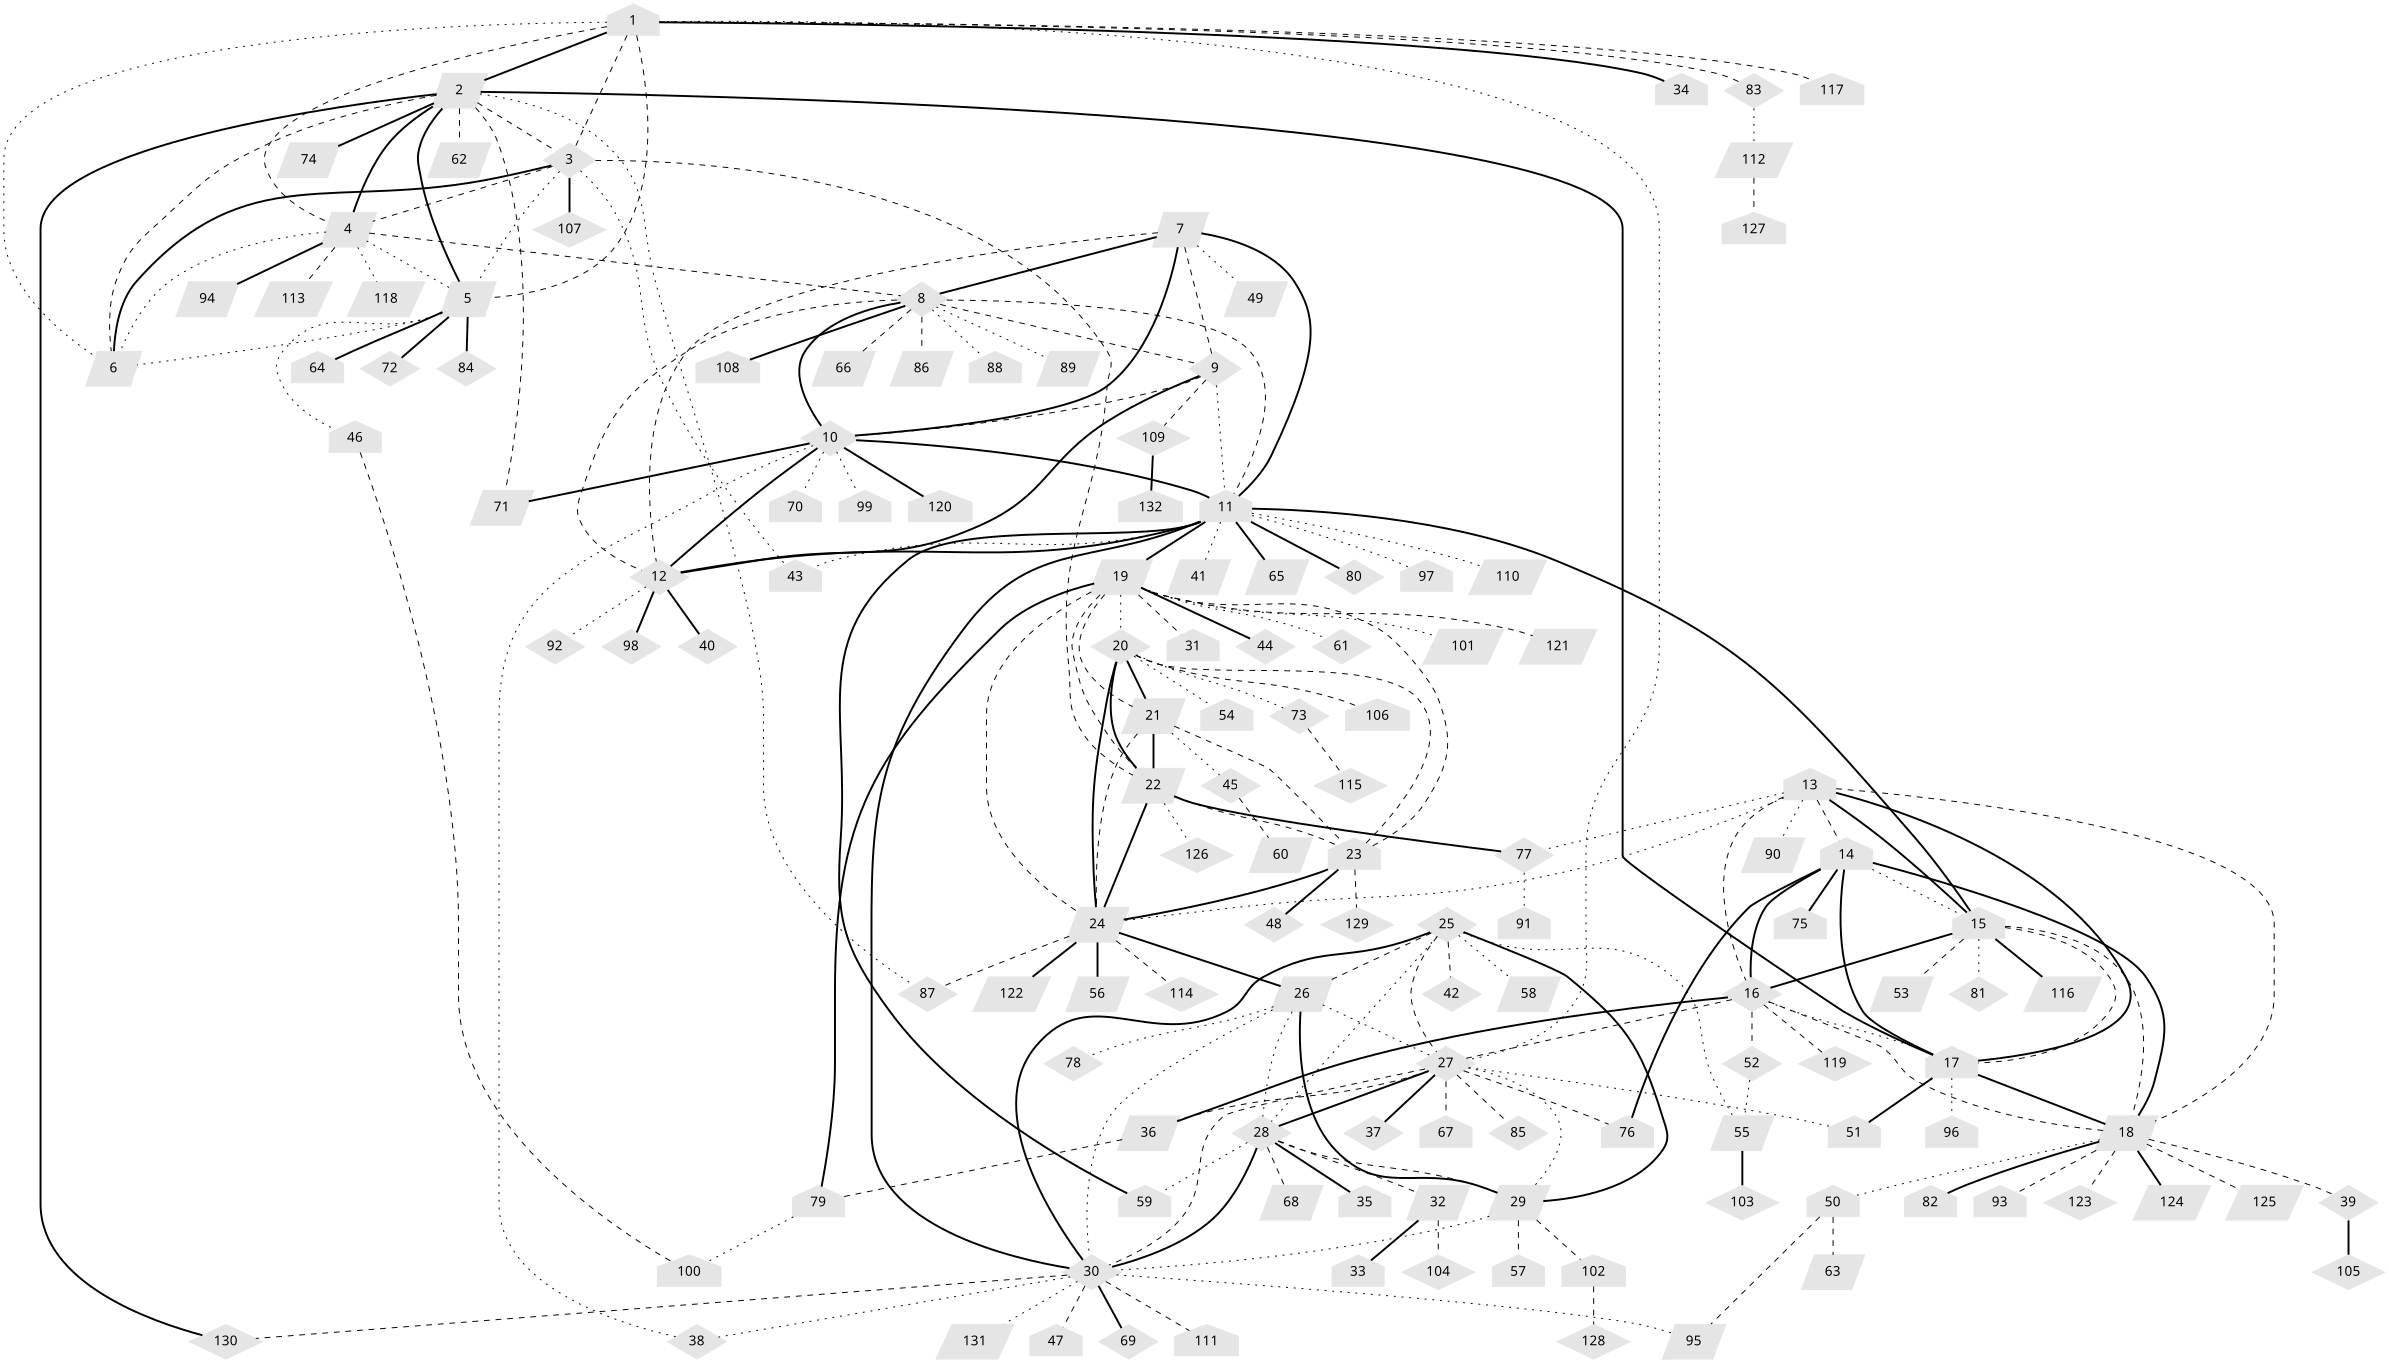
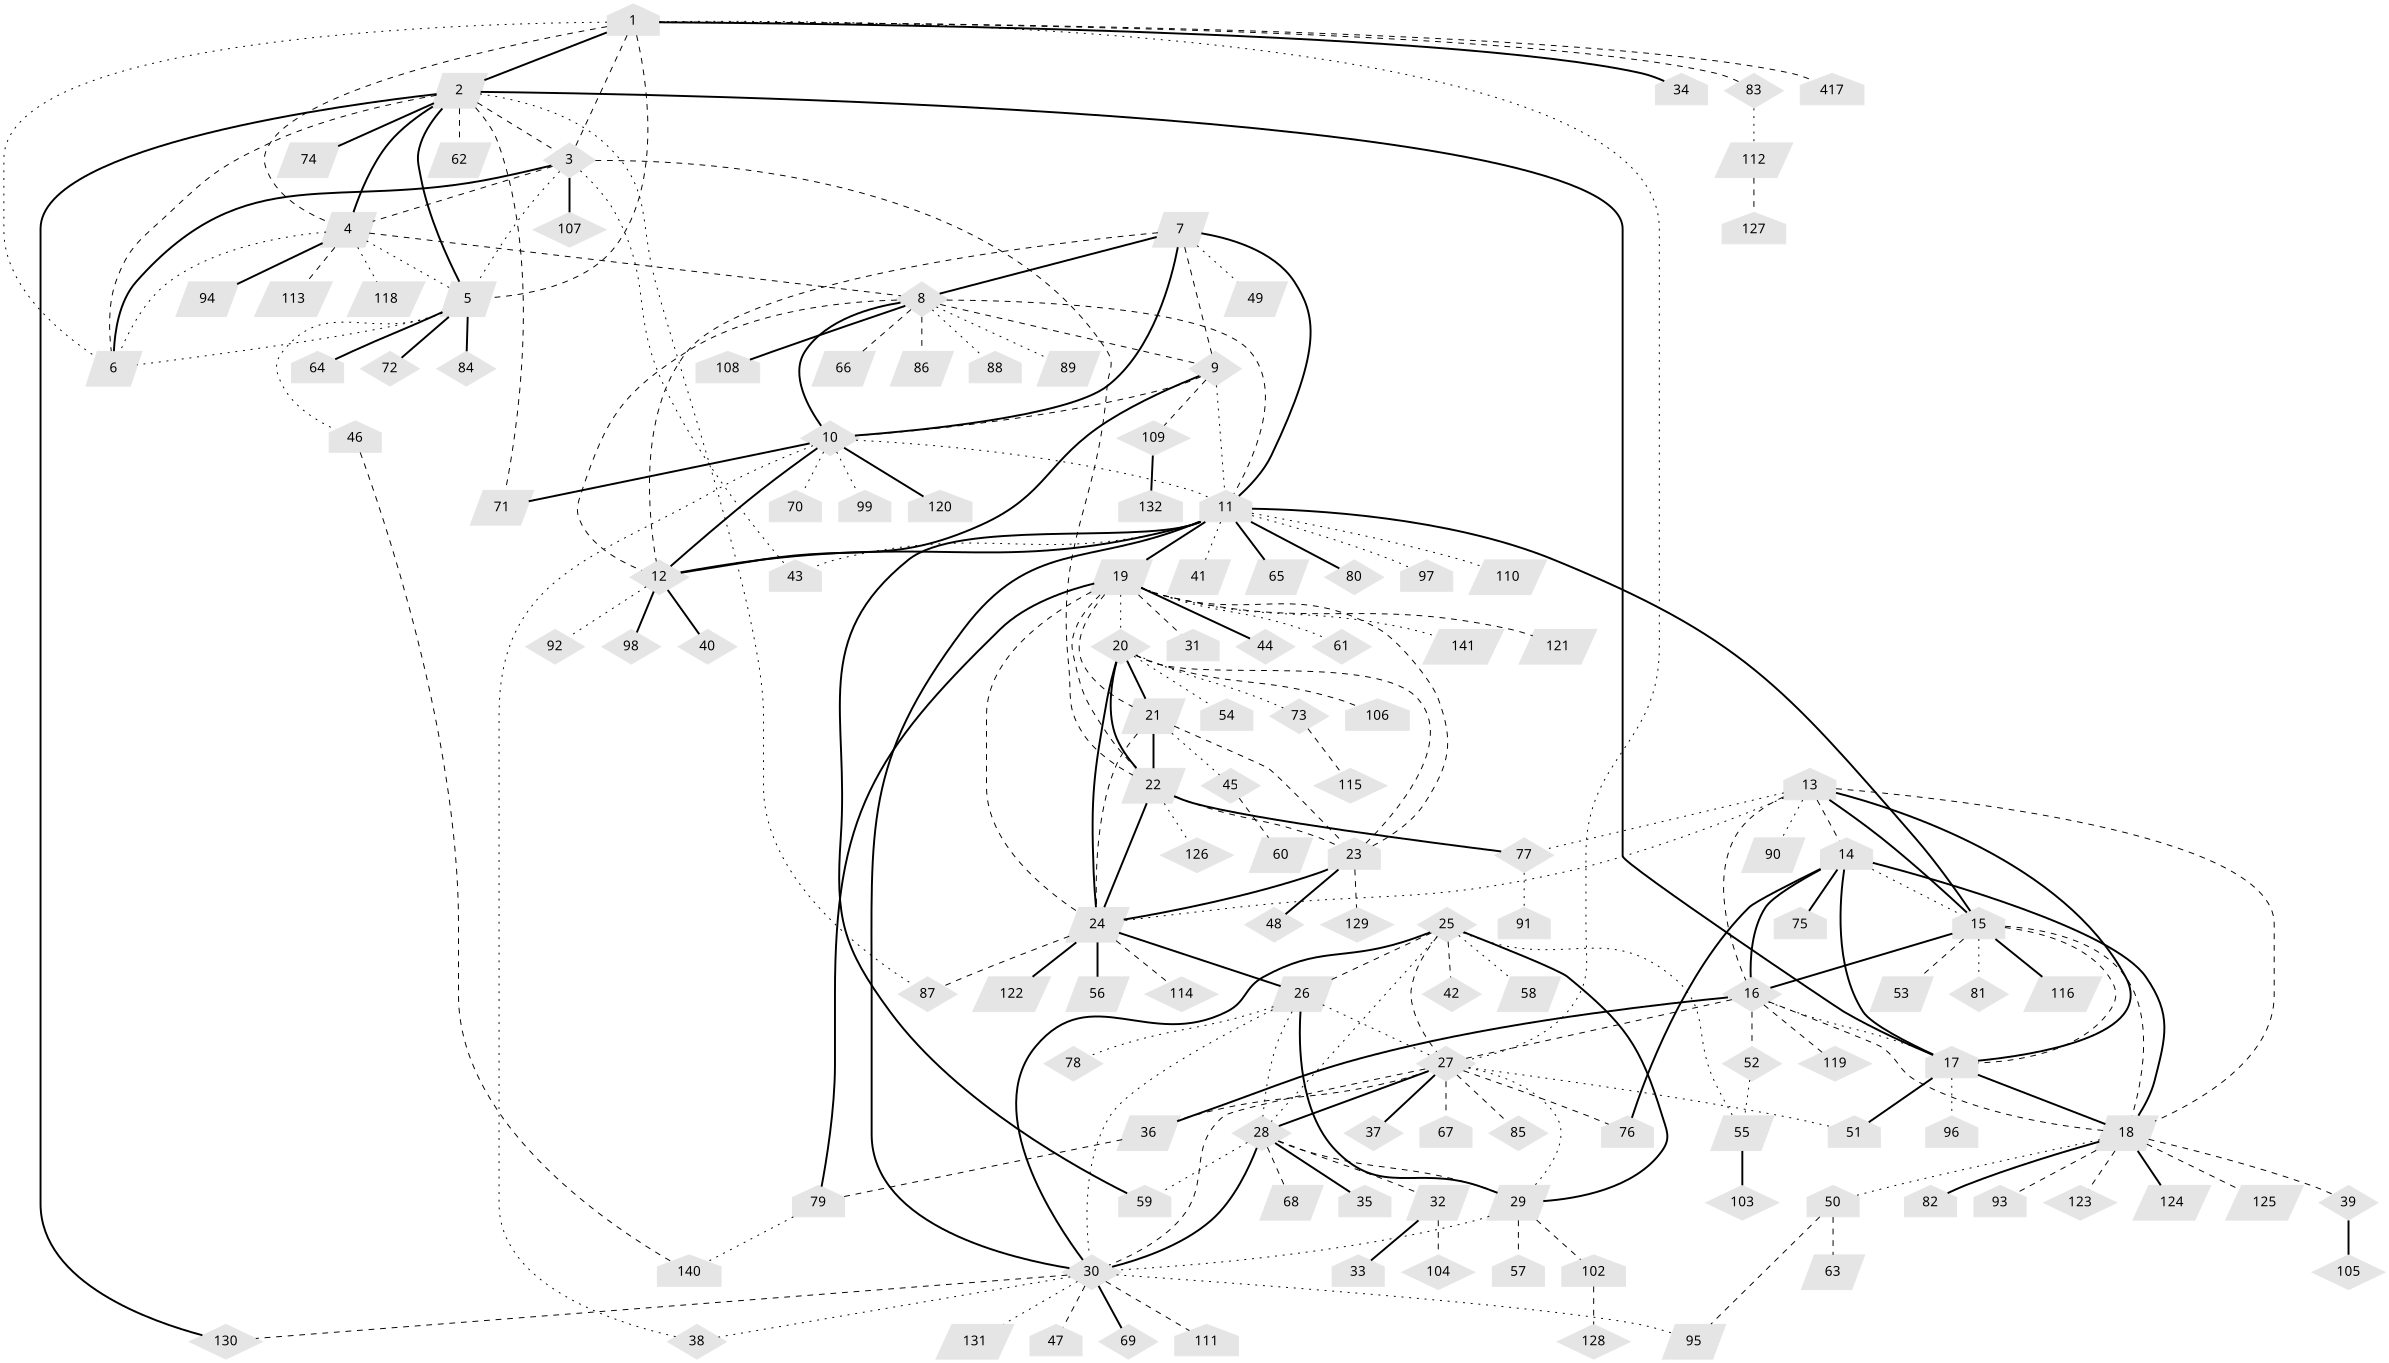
node "117": label "117" -> "417"
edge "10" -- "11": style bold -> dotted
node "101": label "101" -> "141"
node "100": label "100" -> "140"
